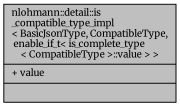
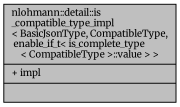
node "nlohmann::detail::is": text "+ value" -> "+ impl"
